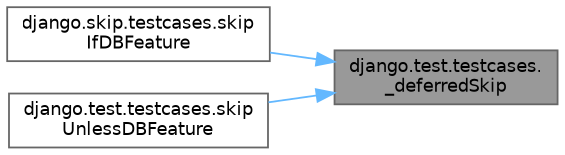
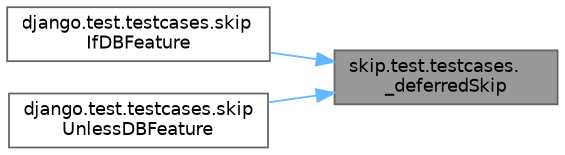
node "django.skip.testcases.skip IfDBFeature": label "django.skip.testcases.skip IfDBFeature" -> "django.test.testcases.skip IfDBFeature"
node "django.test.testcases. _deferredSkip": label "django.test.testcases. _deferredSkip" -> "skip.test.testcases. _deferredSkip"
